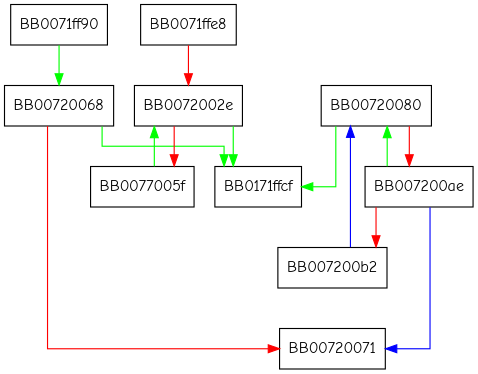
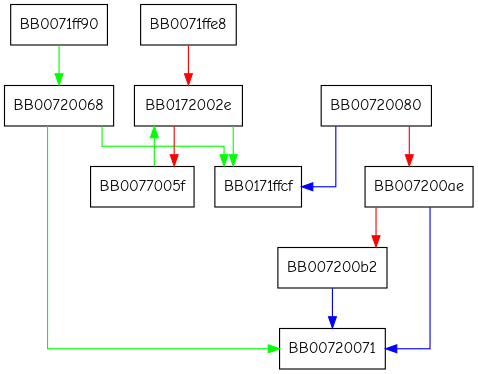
node "BB0072002e": label "BB0072002e" -> "BB0172002e"
edge "BB007200ae" -> "BB00720080": removed
edge "BB00720080" -> "BB0171ffcf": color green -> blue
edge "BB007200b2" -> "BB00720080": now "BB007200b2" -> "BB00720071"
edge "BB00720068" -> "BB00720071": color red -> green
